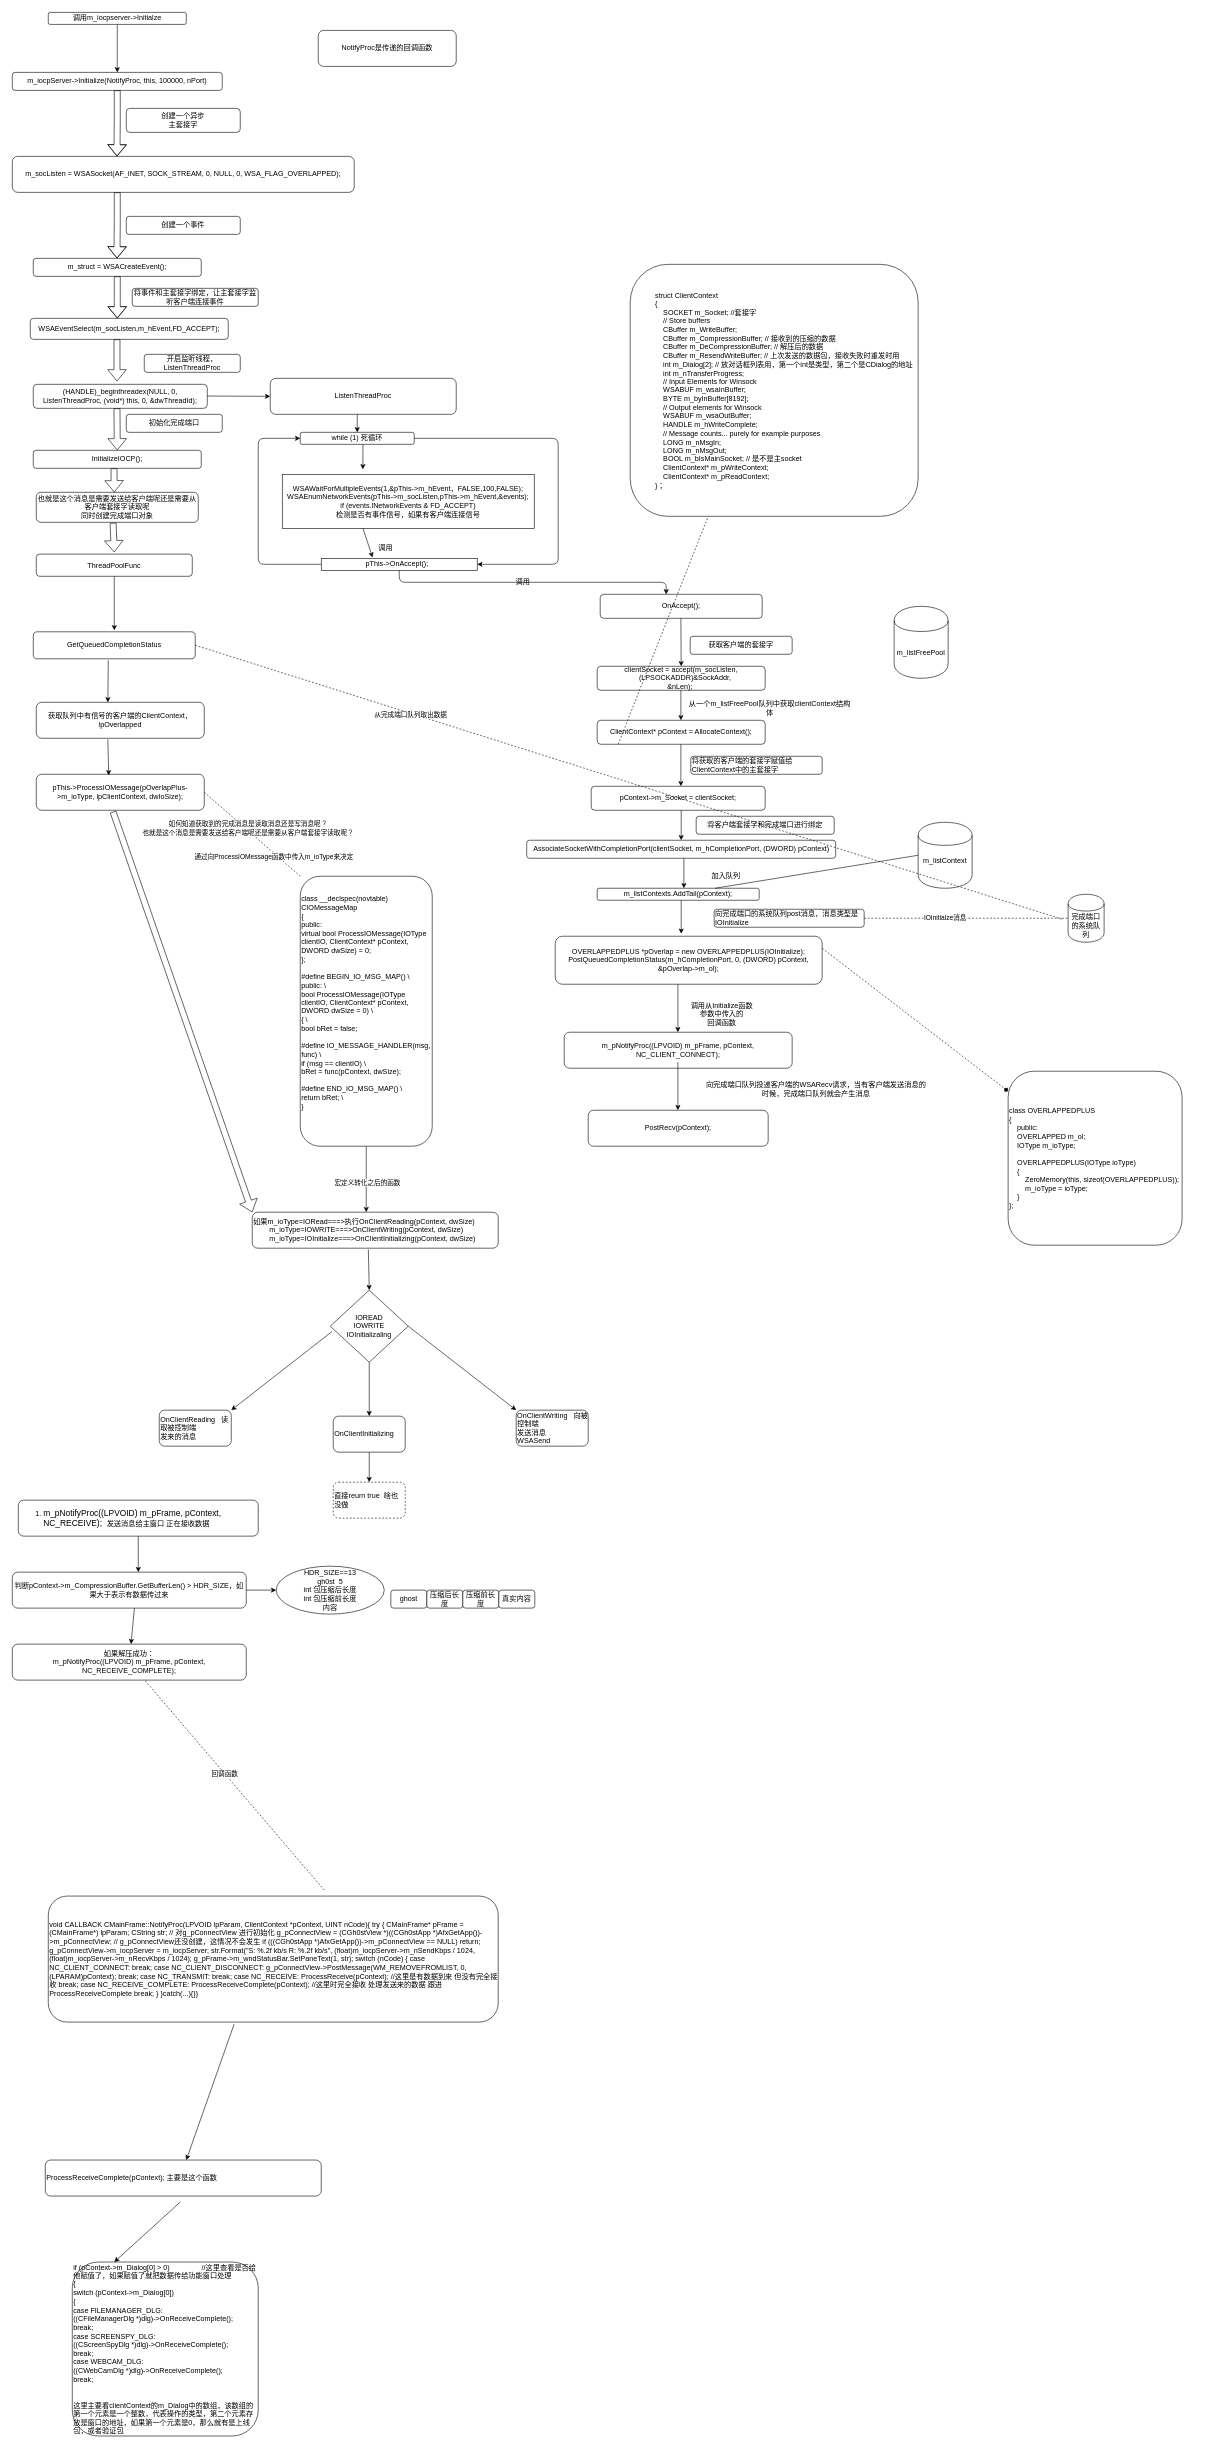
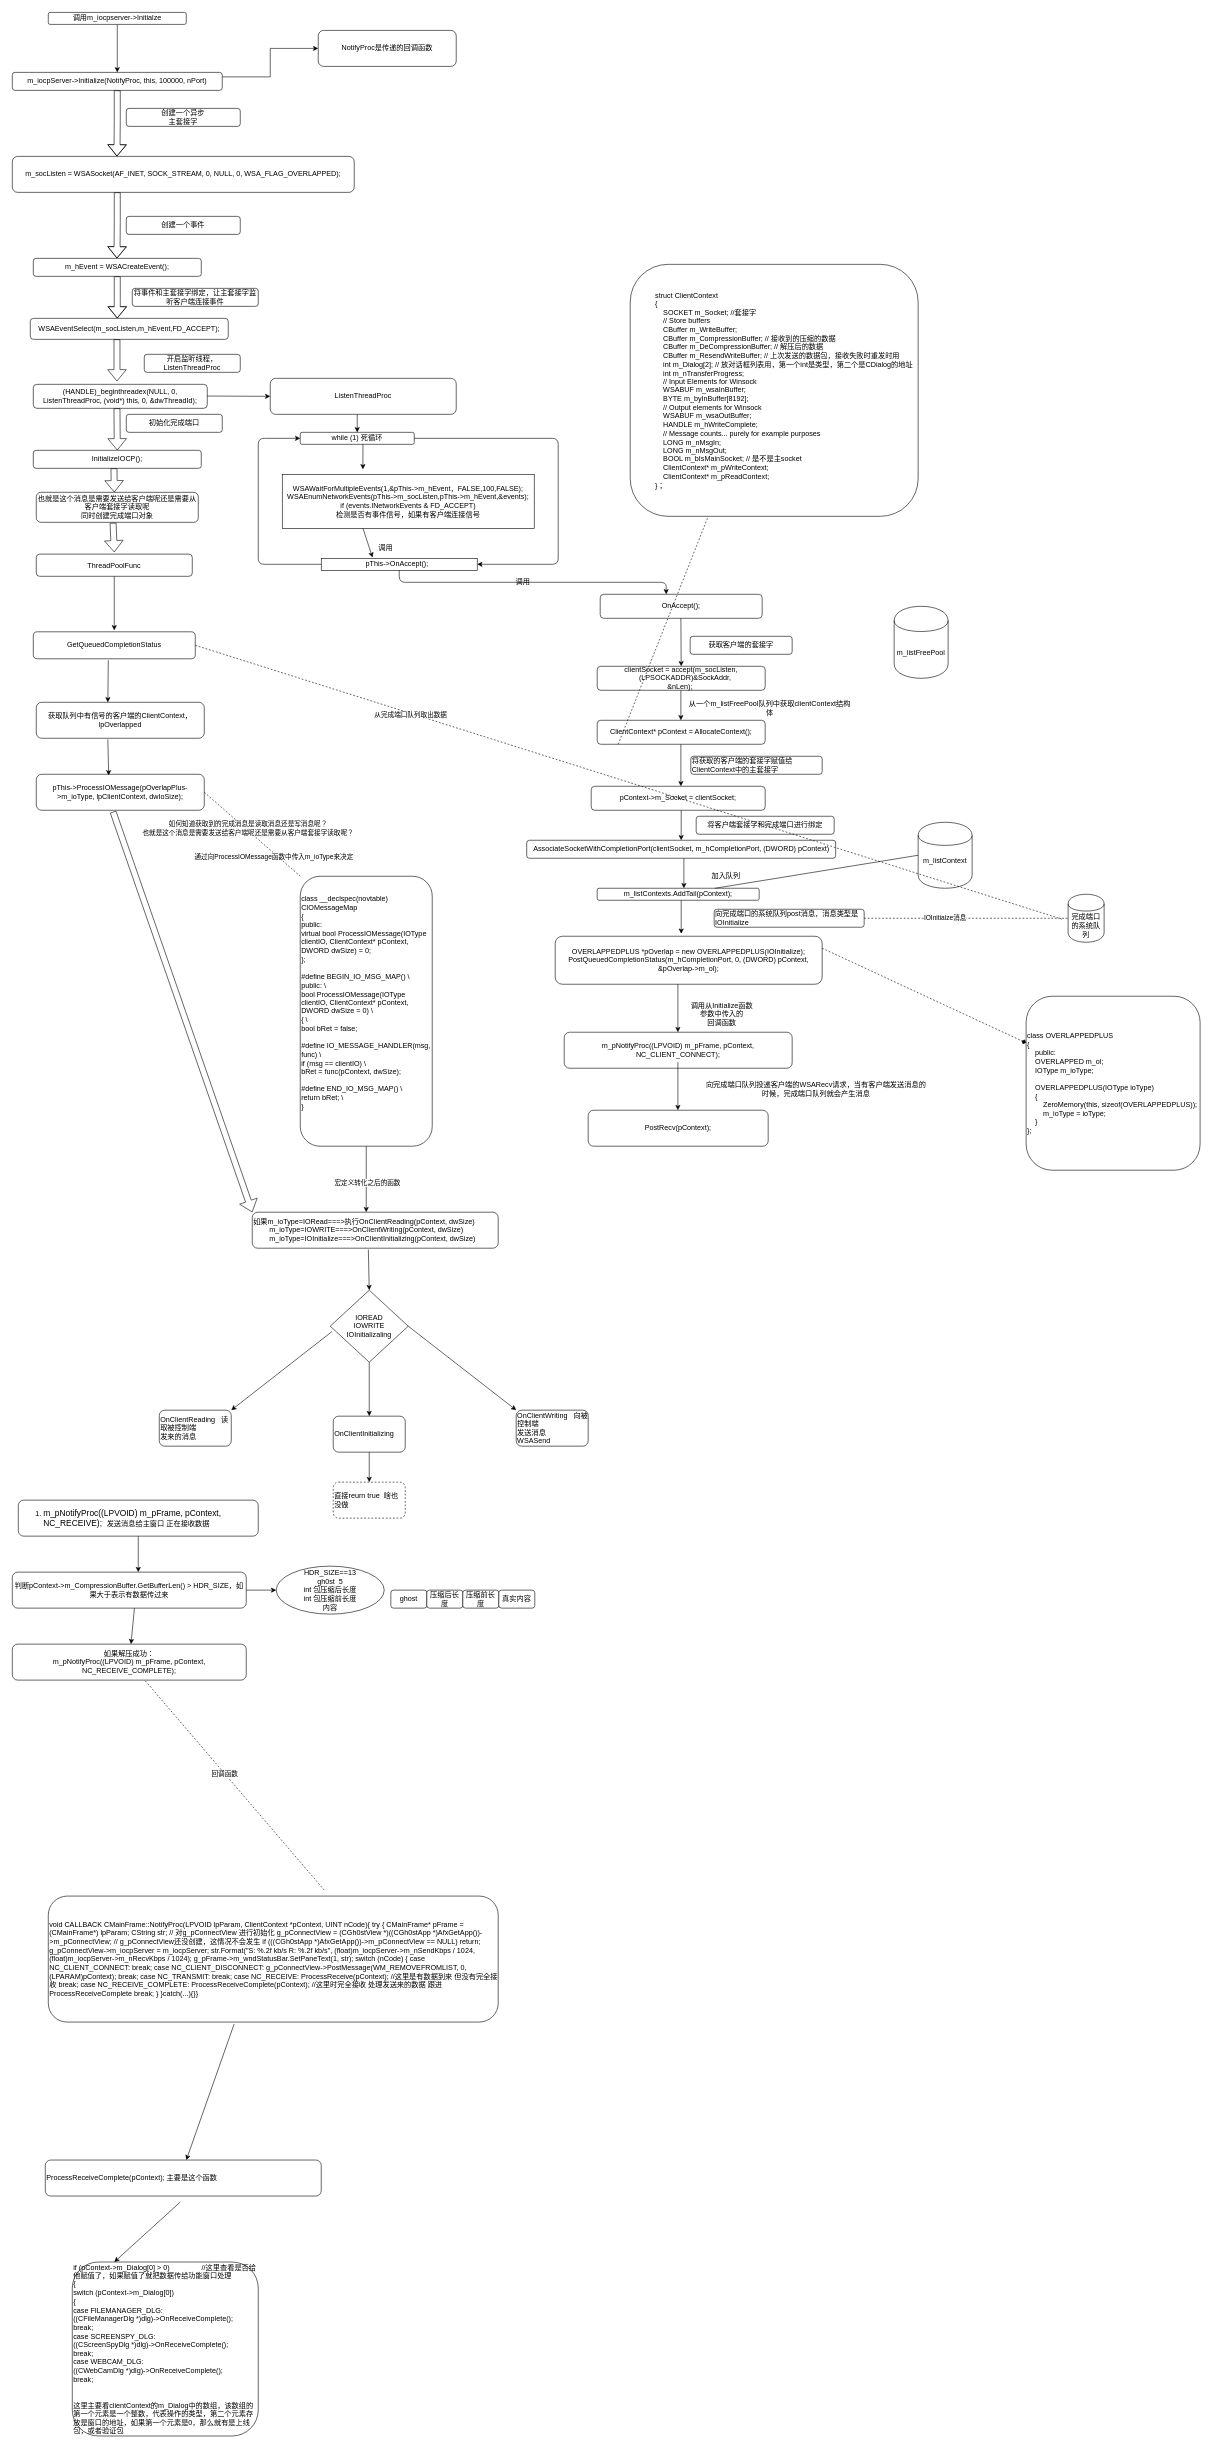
edge "m_iocpServer->Initialize(NotifyProc, this, 100000, nPort)" -> "NotifyProc是传递的回调函数": added
node "创建一个异步 主套接字": size 114x24 -> 114x18
node "m_struct = WSACreateEvent();": label "m_struct = WSACreateEvent();" -> "m_hEvent = WSACreateEvent();"
node "class OVERLAPPEDPLUS { public: OVERLAPPED m_ol; IOType m_ioType; OVERLAPPEDPLUS(IOType ioType) { ZeroMemory(this, sizeof(OVERLAPPEDPLUS)); m_ioType = ioType; } };": moved (1095, 1158) -> (1113, 1083)
